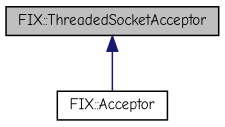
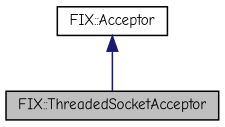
edge "FIX::Acceptor" -> "FIX::ThreadedSocketAcceptor": reversed
